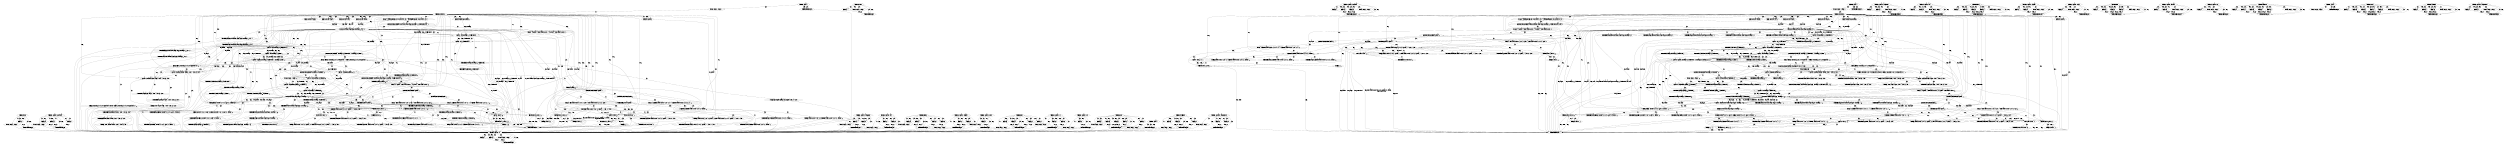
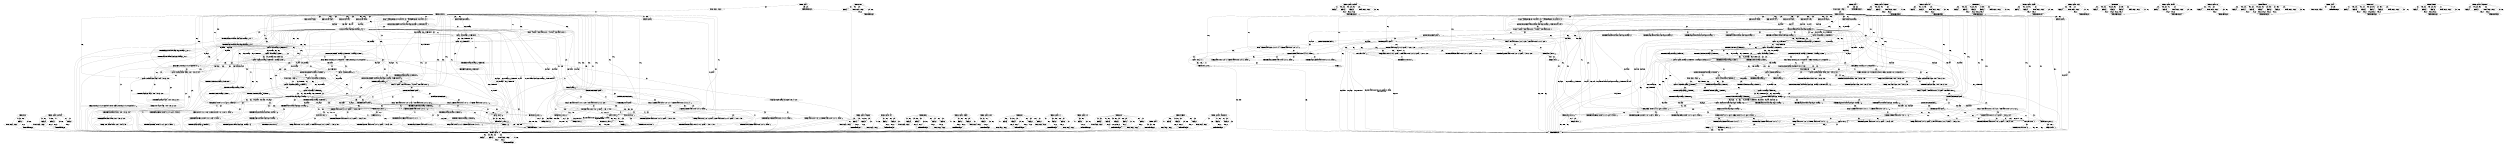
node "(PARAM,p6)": added
node "(PARAM,const char *rootfs)": added
